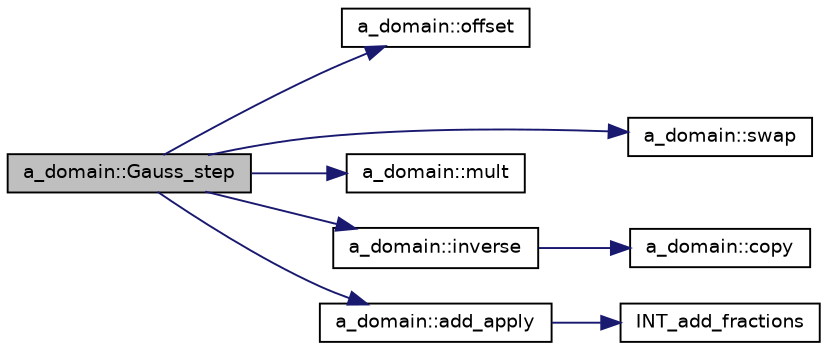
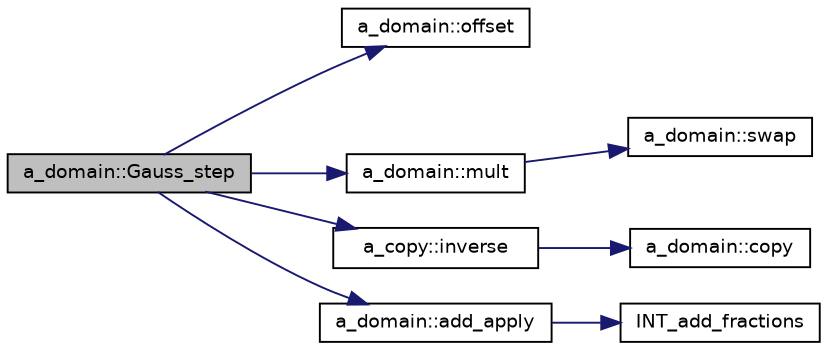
edge "a_domain::Gauss_step" -> "a_domain::swap": now "a_domain::mult" -> "a_domain::swap"
node "a_domain::inverse": label "a_domain::inverse" -> "a_copy::inverse"
